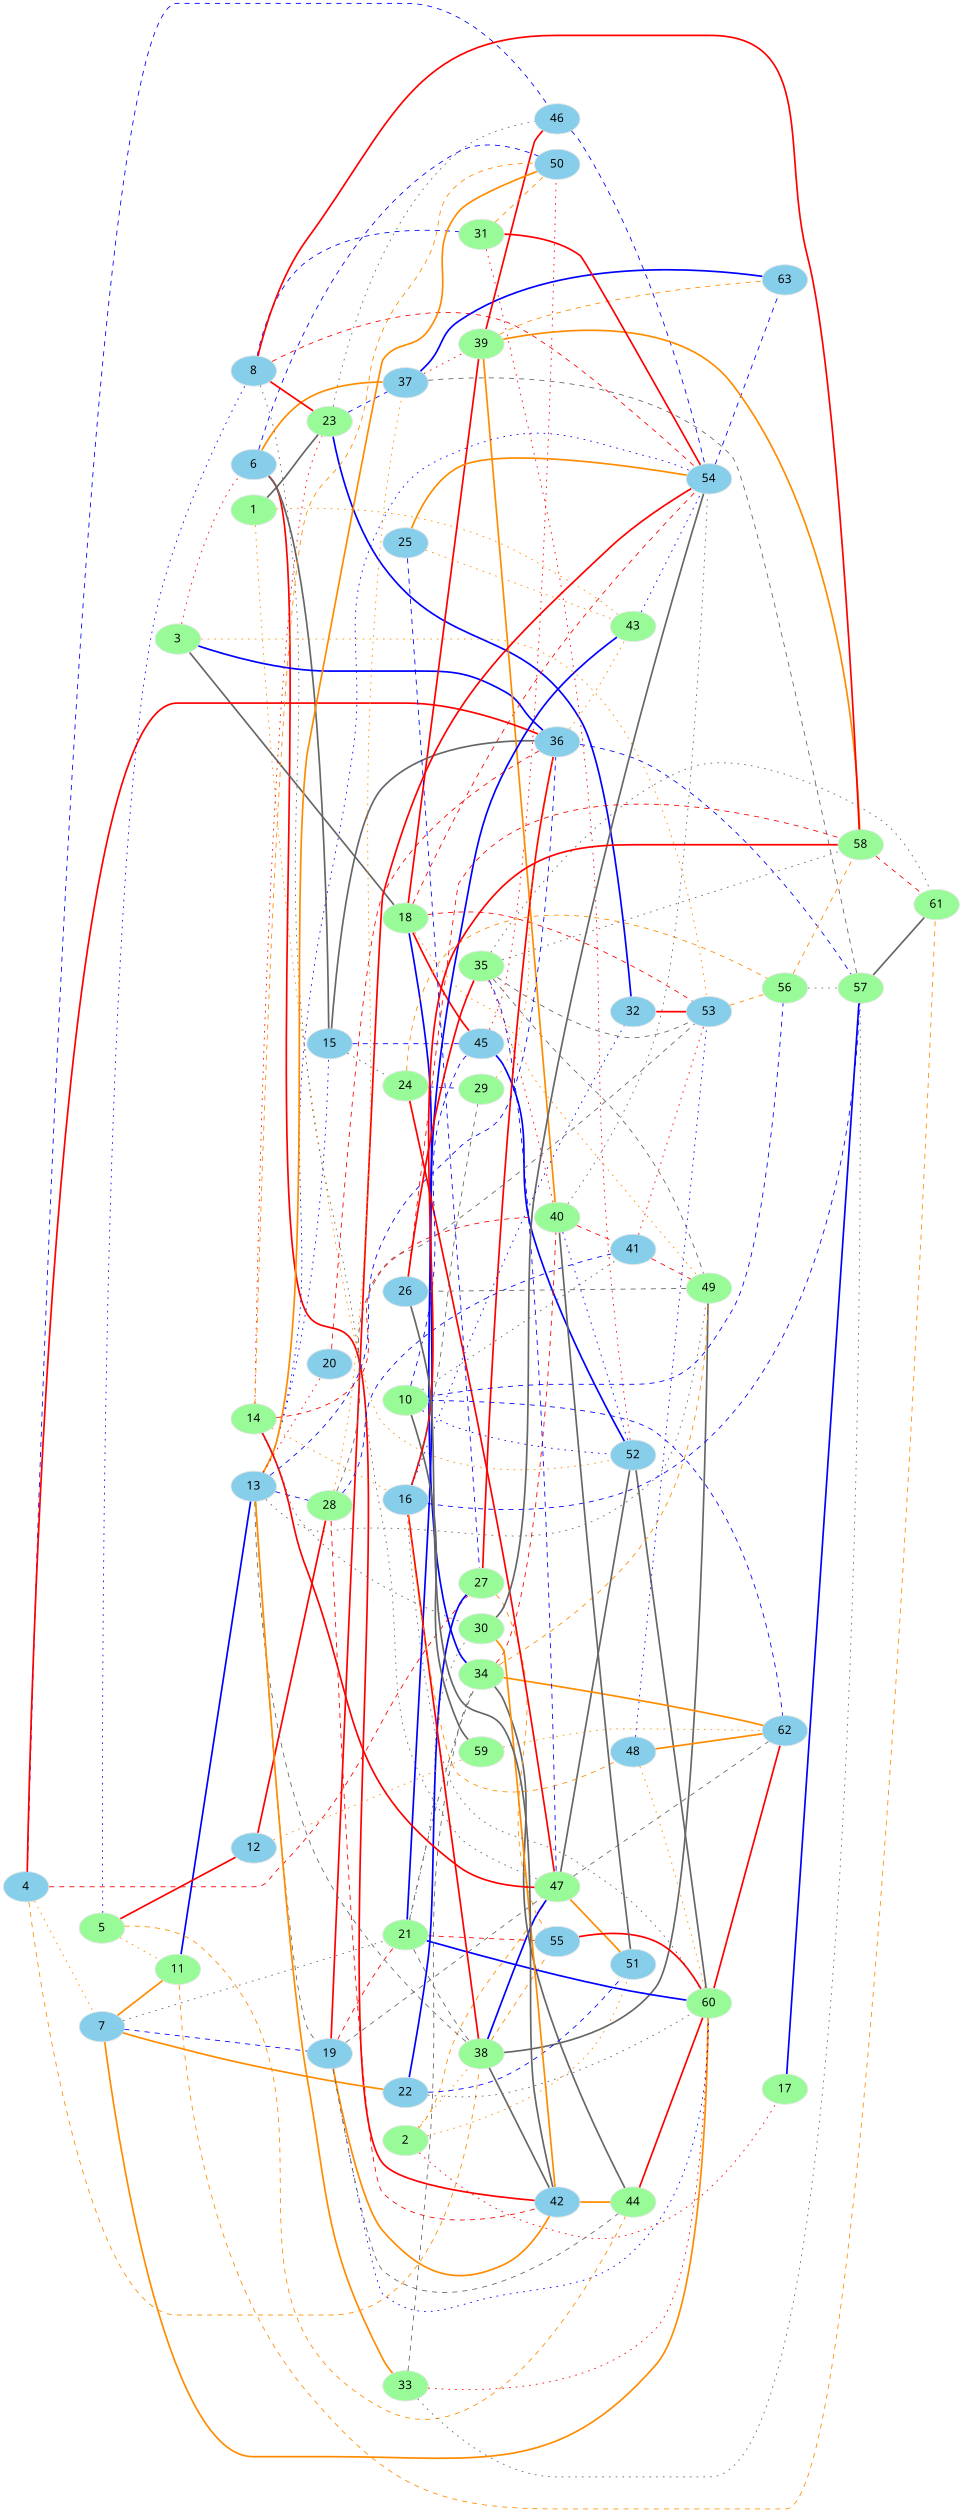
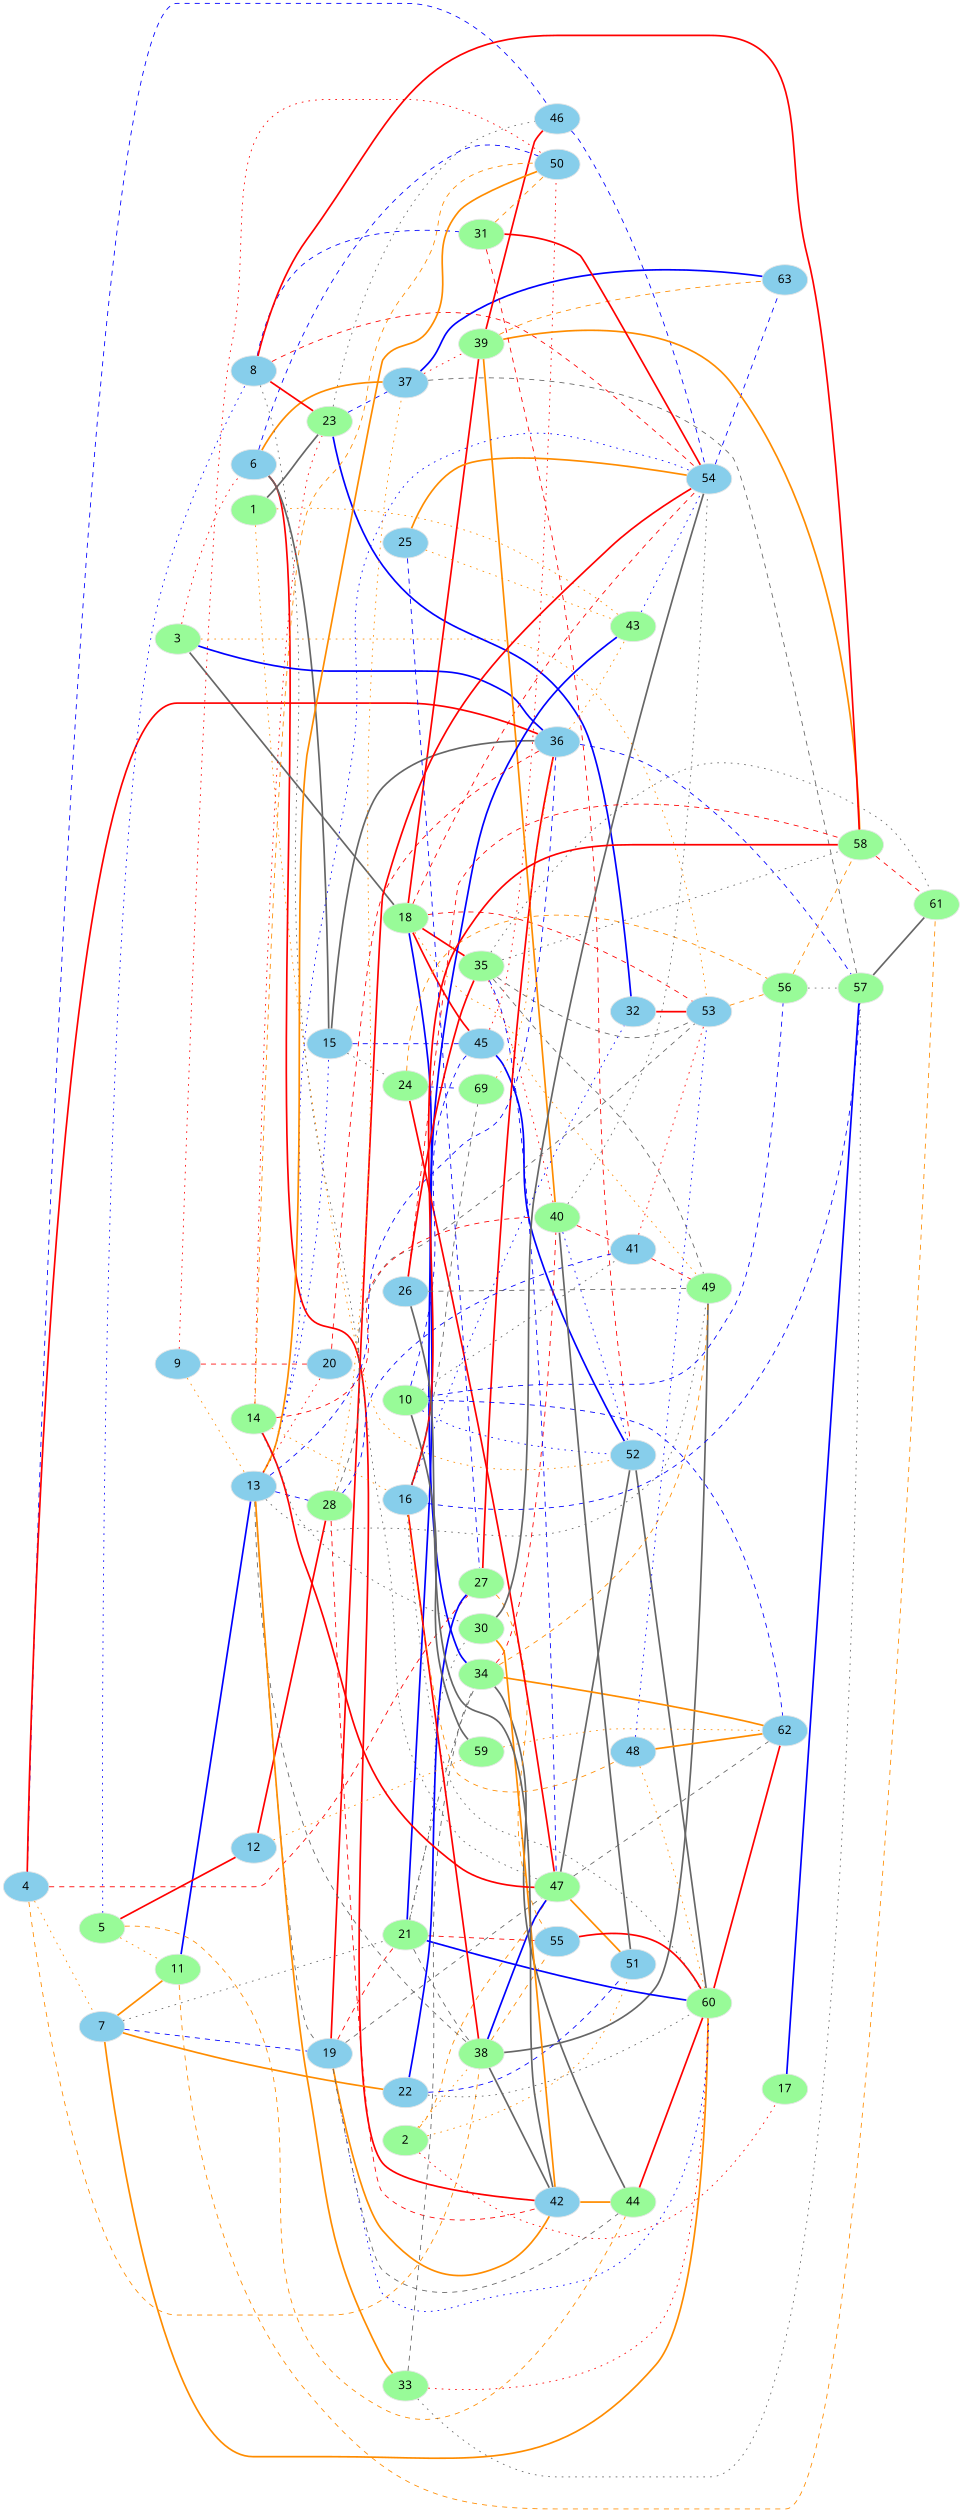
edge "31" -- "52": style dotted -> dashed
edge "18" -- "35": added
node "29": label "29" -> "69"
node "9": added
